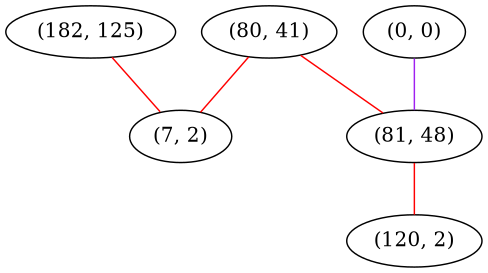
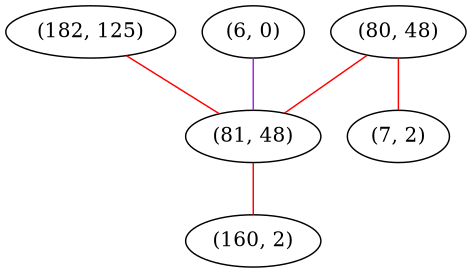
node "(80, 41)": label "(80, 41)" -> "(80, 48)"
node "(0, 0)": label "(0, 0)" -> "(6, 0)"
edge "(182, 125)" -- "(7, 2)": now "(182, 125)" -- "(81, 48)"
node "(120, 2)": label "(120, 2)" -> "(160, 2)"
